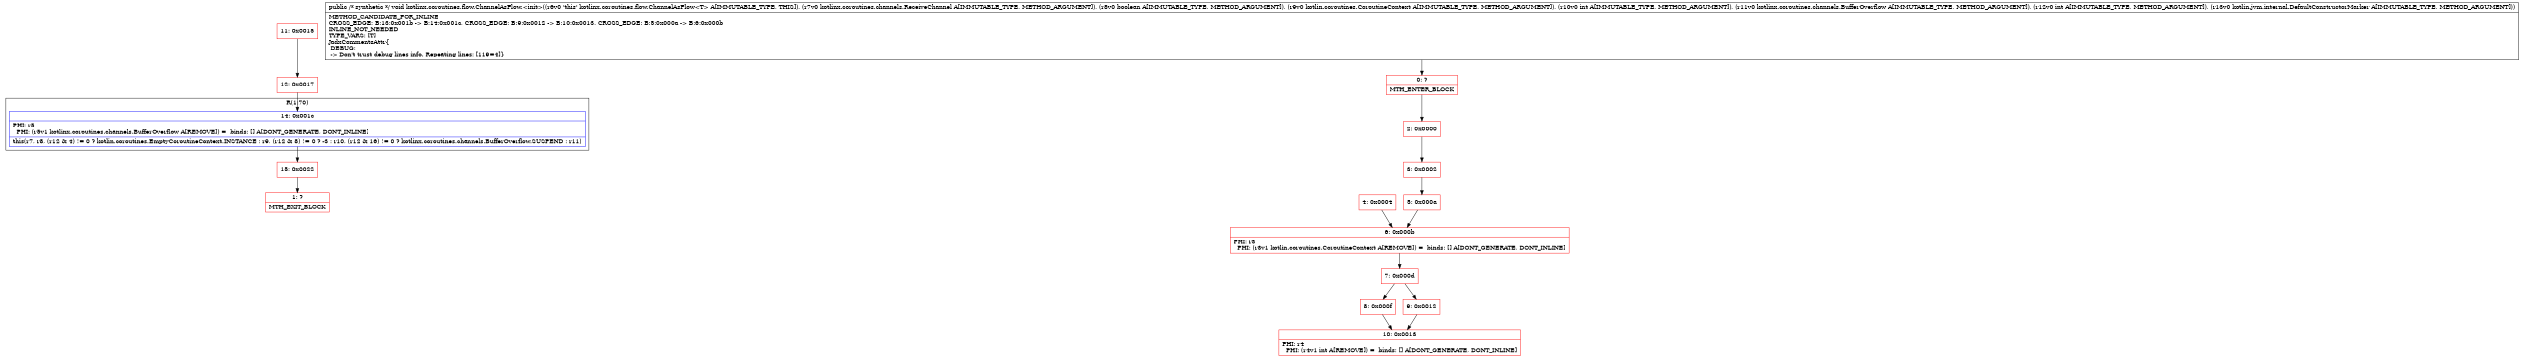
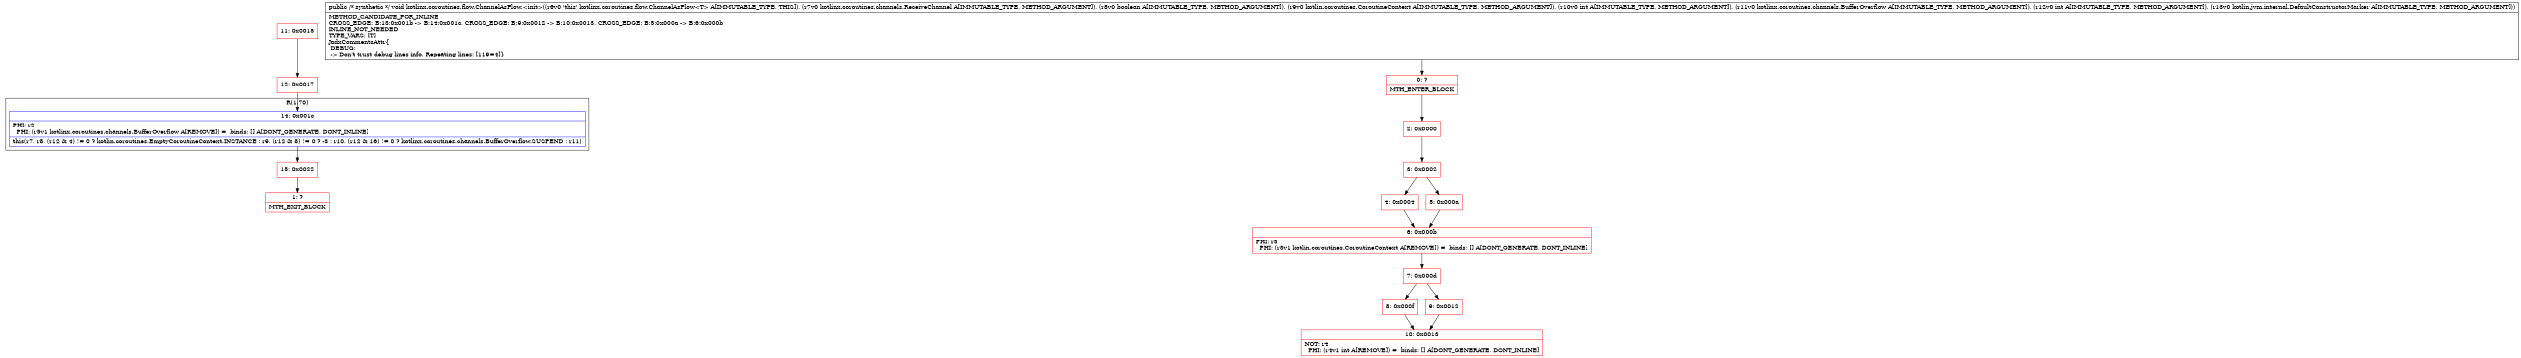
node "14: 0x001c": text "PHI: r5" -> "PHI: r2"
edge "3: 0x0002" -> "4: 0x0004": added
node "10: 0x0013": text "PHI: r4" -> "NOT: r4"
